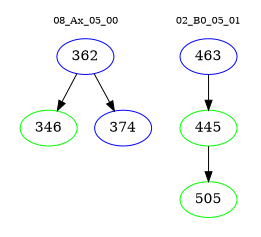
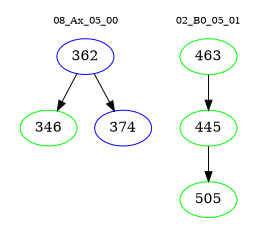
node "463": color blue -> green
